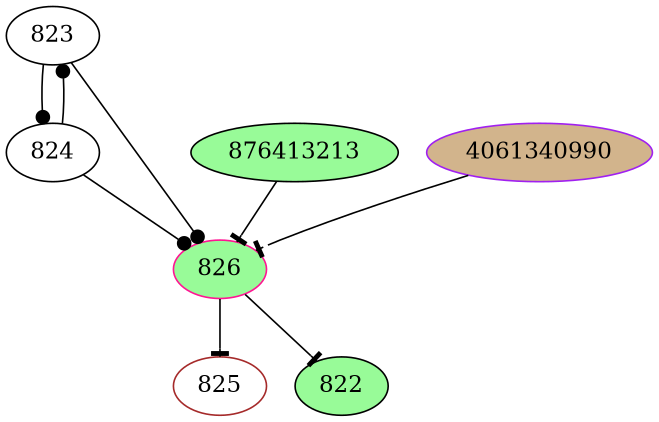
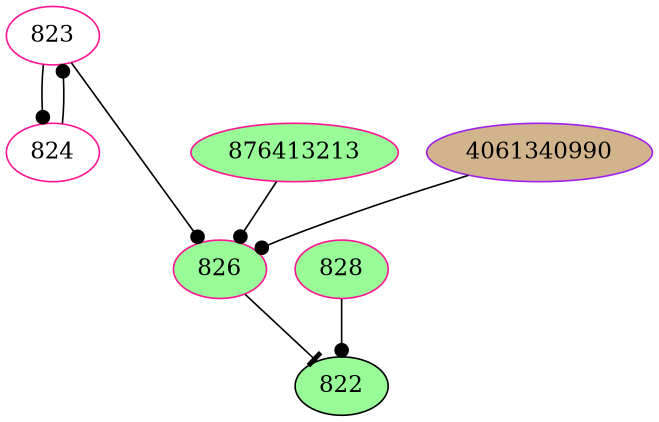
node "823": color black -> deeppink
node "824": color black -> deeppink
node "876413213": color black -> deeppink
edge "824" -> "826": removed
edge "876413213" -> "826": arrowhead tee -> dot
edge "4061340990" -> "826": arrowhead tee -> dot
node "828": added
node "825": removed
